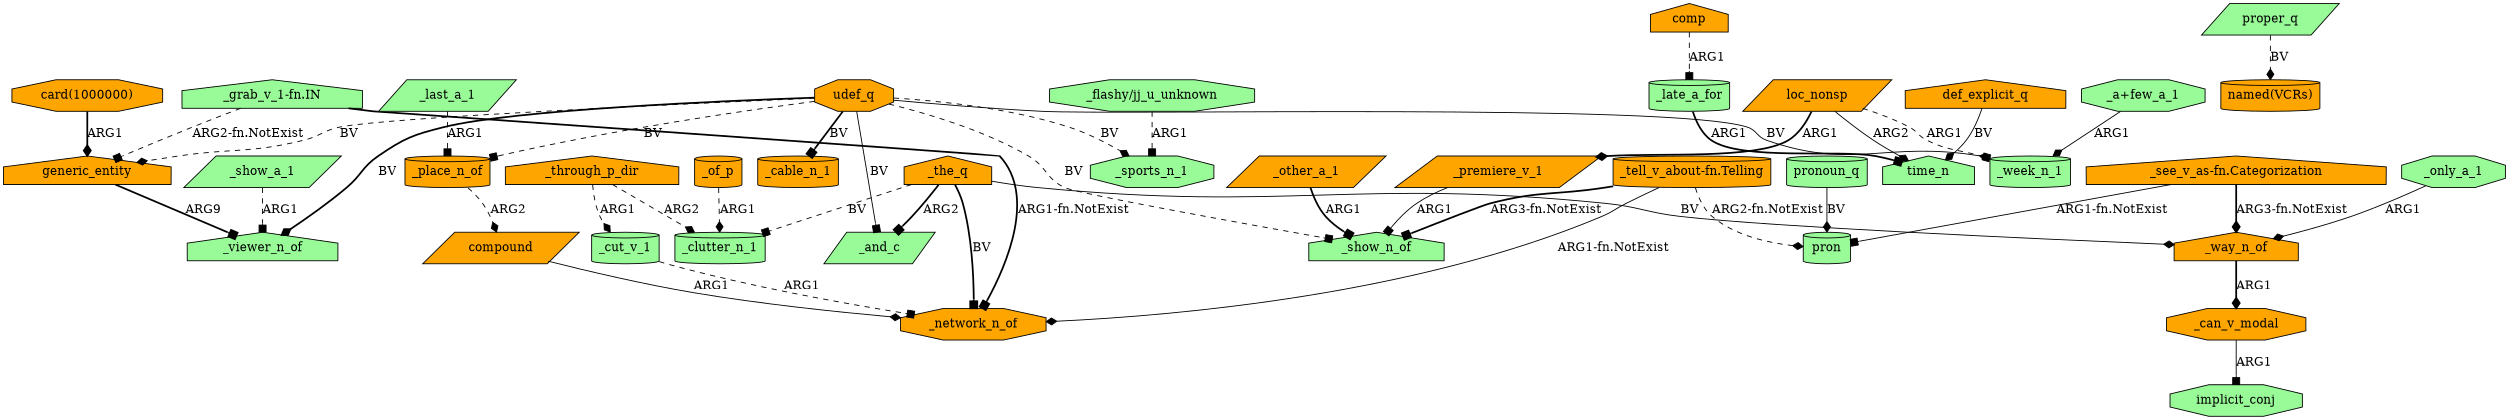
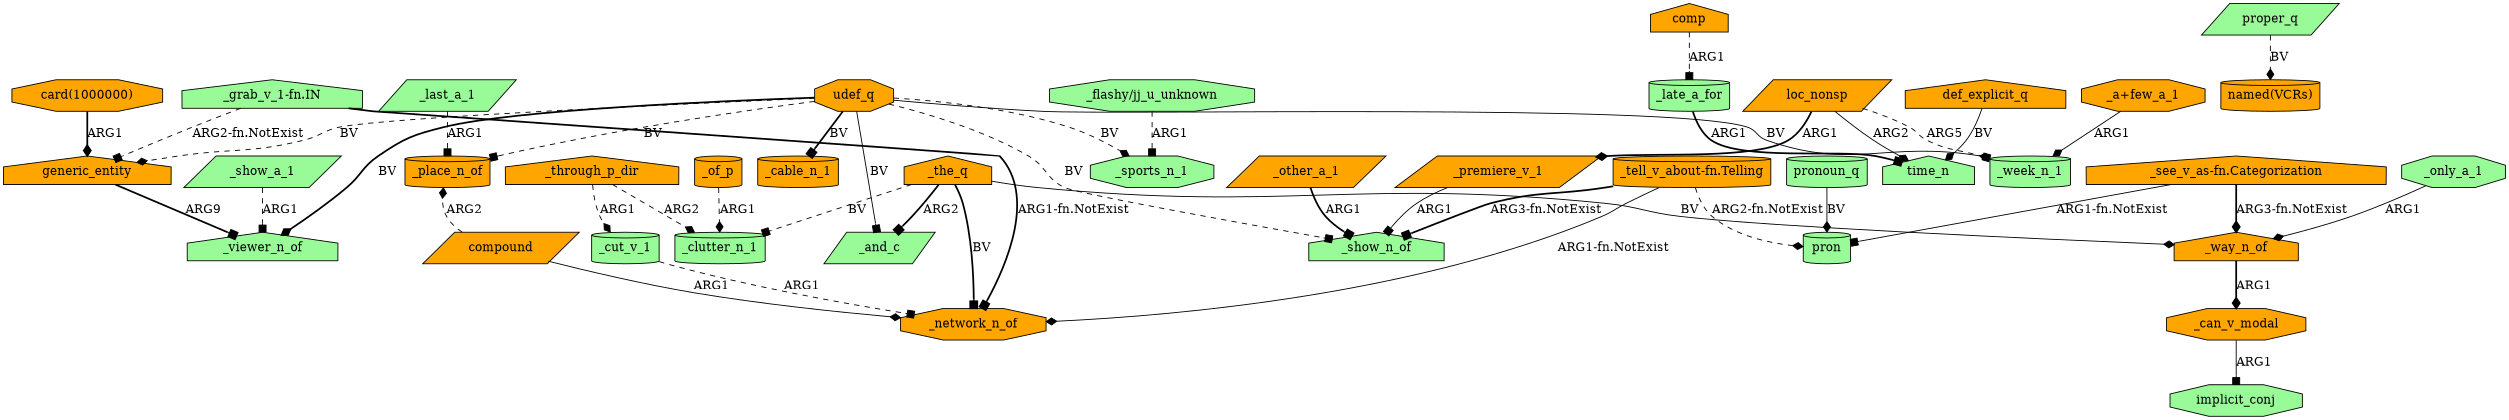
node "_a+few_a_1": fillcolor palegreen -> orange
edge "loc_nonsp" -> "_week_n_1": label "ARG1" -> "ARG5"
edge "_place_n_of" -> "compound": reversed
